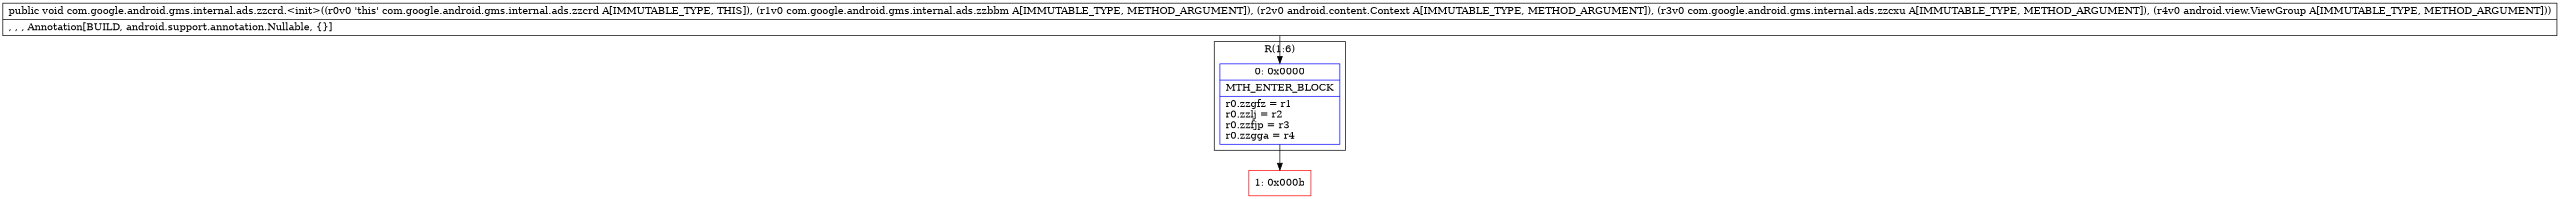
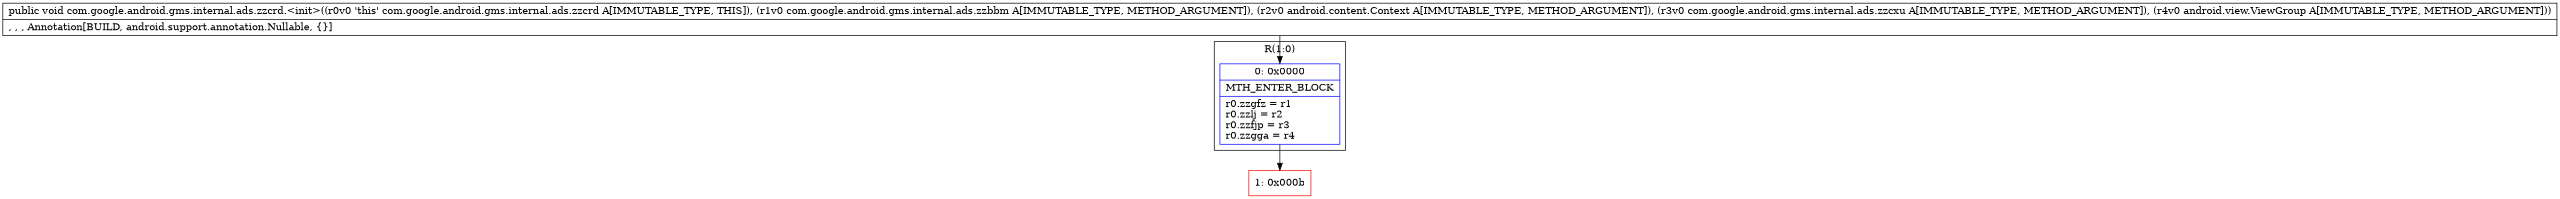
cluster "R(1:6)": label "R(1:6)" -> "R(1:0)"
